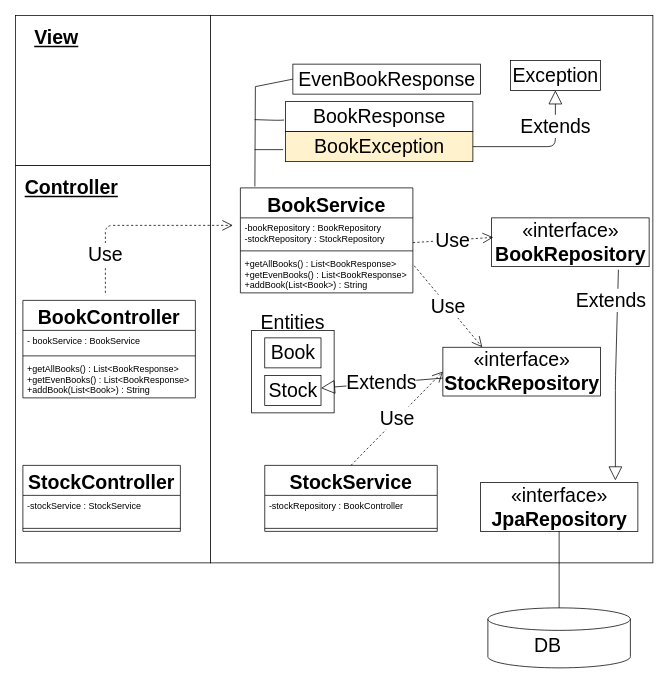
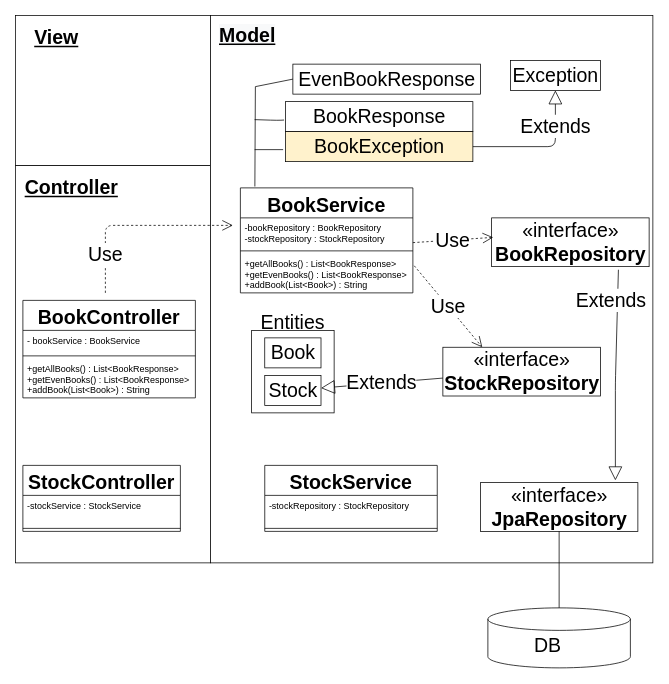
node "Model": added
edge "StockService" -> "«interface» StockRepository": removed, label "Use"
node "-stockRepository : BookController": label "-stockRepository : BookController" -> "-stockRepository : StockRepository"
